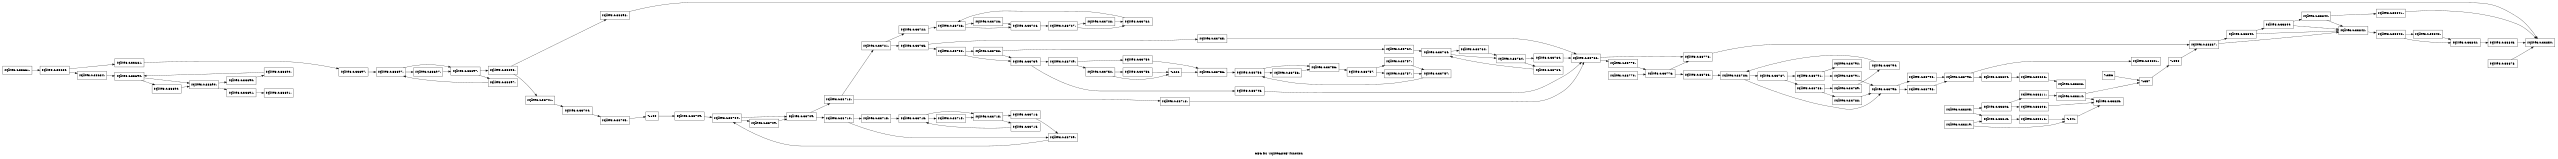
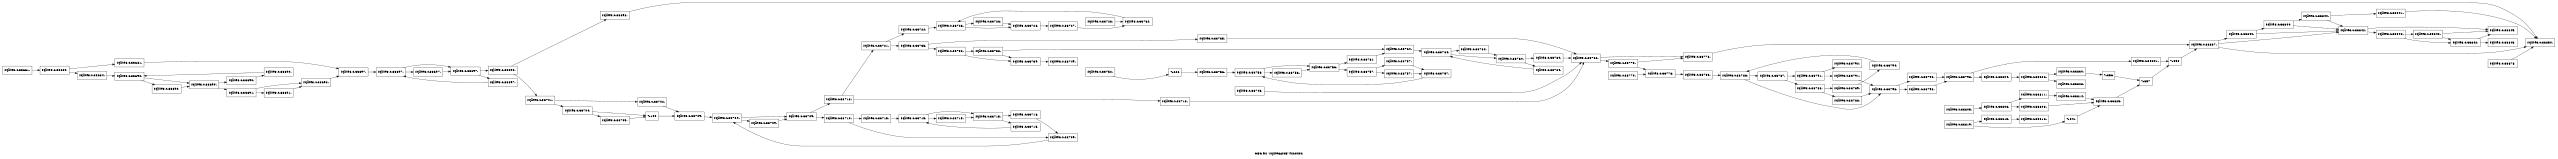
edge "sqlite3.c:33727:" -> "sqlite3.c:33728:": removed
node "sqlite3.c:33845:": added
edge "sqlite3.c:33843:" -> "sqlite3.c:33850:": now "sqlite3.c:33837:" -> "sqlite3.c:33850:"
node "sqlite3.c:33750:": removed
node "sqlite3.c:33761:": added
edge "sqlite3.c:33801:" -> "%358": added
edge "sqlite3.c:33776:" -> "sqlite3.c:33778:": now "sqlite3.c:33773:" -> "sqlite3.c:33778:"
edge "sqlite3.c:33749:" -> "sqlite3.c:33752:": removed
node "sqlite3.c:33753:": removed
node "sqlite3.c:33830:": added
node "sqlite3.c:33692:": added
edge "sqlite3.c:33814:" -> "%357": now "sqlite3.c:33825:" -> "%357"
edge "sqlite3.c:33739:" -> "sqlite3.c:33746:": removed
node "sqlite3.c:33702:": added
edge "sqlite3.c:33704:" -> "%100": added
edge "sqlite3.c:33805:" -> "sqlite3.c:33815:": removed
edge "sqlite3.c:33816:" -> "%341": removed
